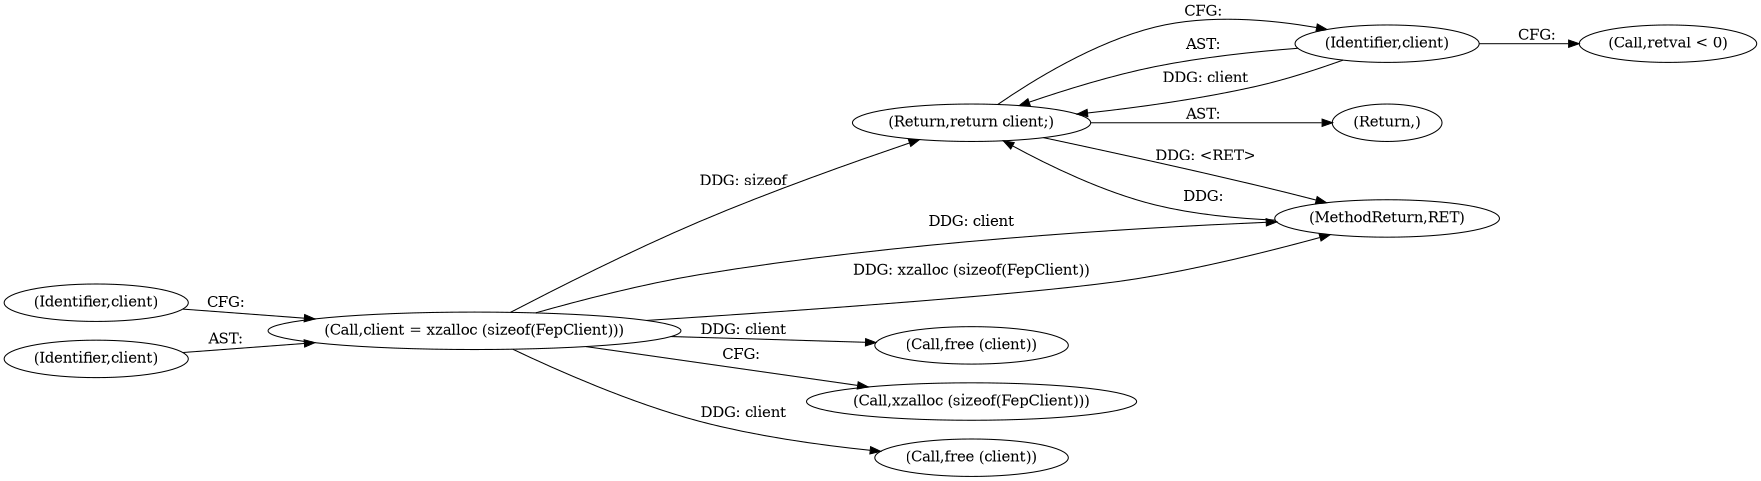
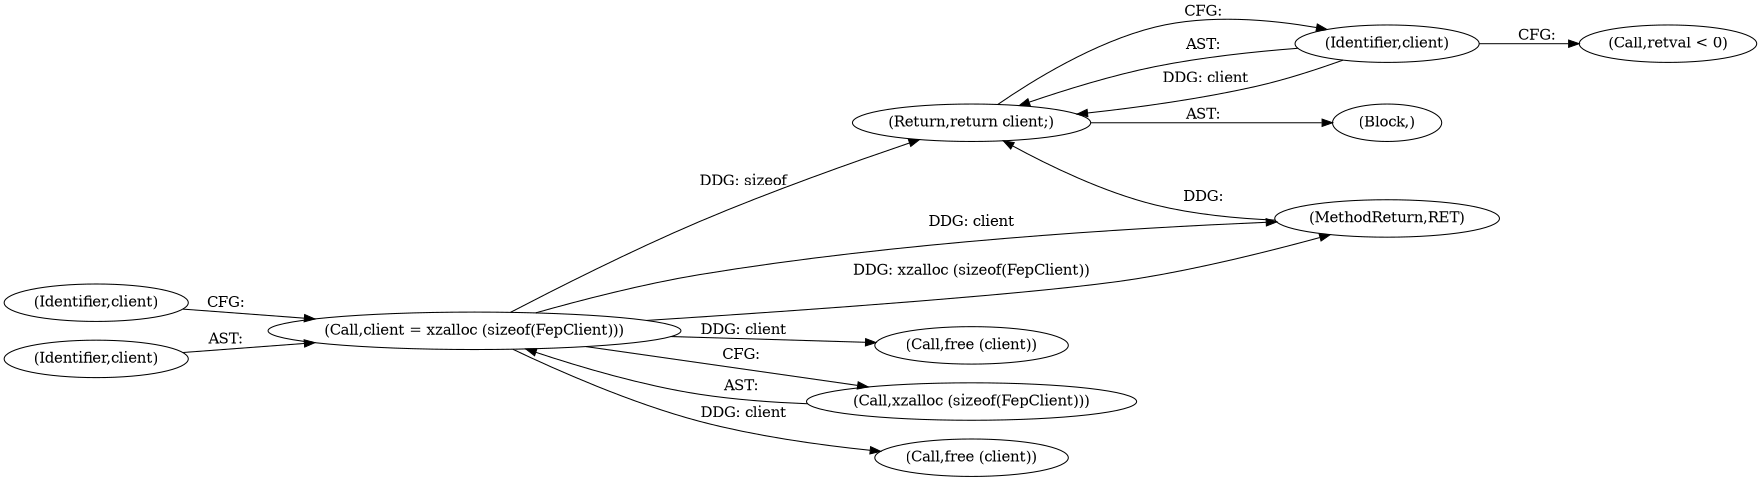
node "(Return,)": label "(Return,)" -> "(Block,)"
edge "(Return,return client;)" -> "(MethodReturn,RET)": removed, label "DDG: <RET>"
edge "(Call,xzalloc (sizeof(FepClient)))" -> "(Call,client = xzalloc (sizeof(FepClient)))": added, label "AST:"
